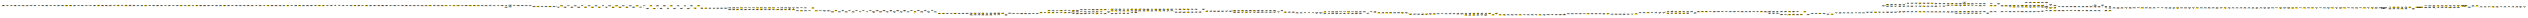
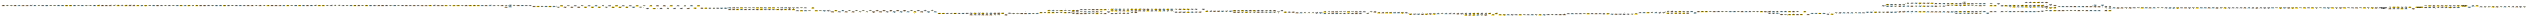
node "0x004282b1 shll": fillcolor lightblue -> gold
node "0x00418674 je": fillcolor lightblue -> gold
